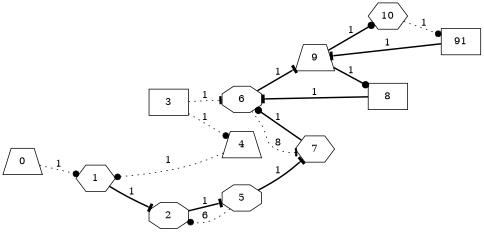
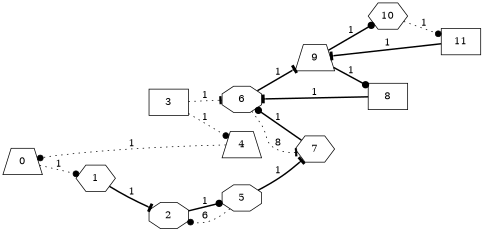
node "91": label "91" -> "11"
edge "4" -> "1": now "4" -> "0"
edge "2" -> "5": arrowhead tee -> dot
